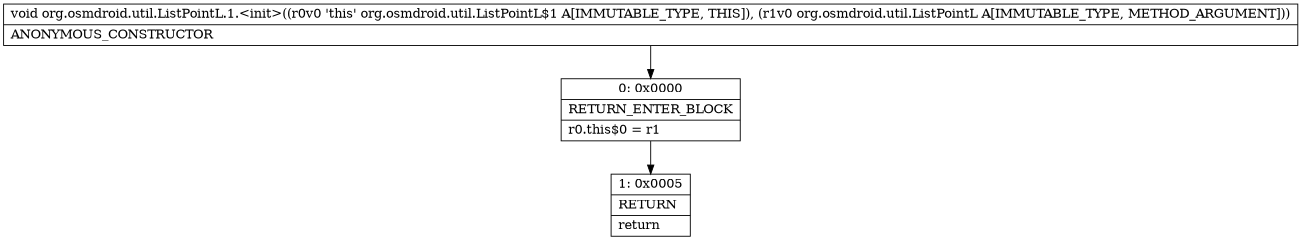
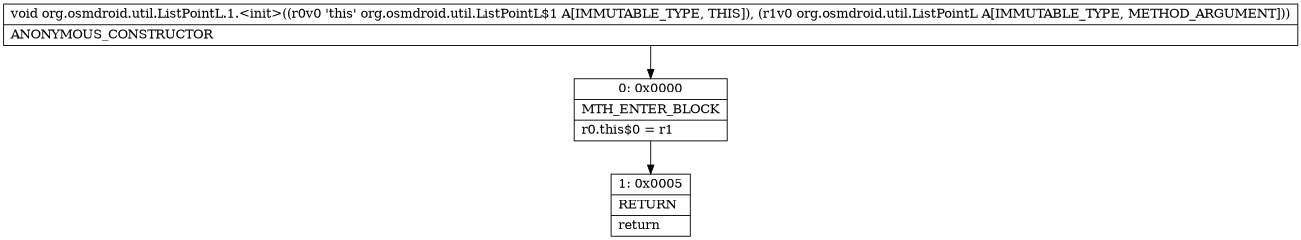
node "0: 0x0000": text "RETURN_ENTER_BLOCK" -> "MTH_ENTER_BLOCK"
